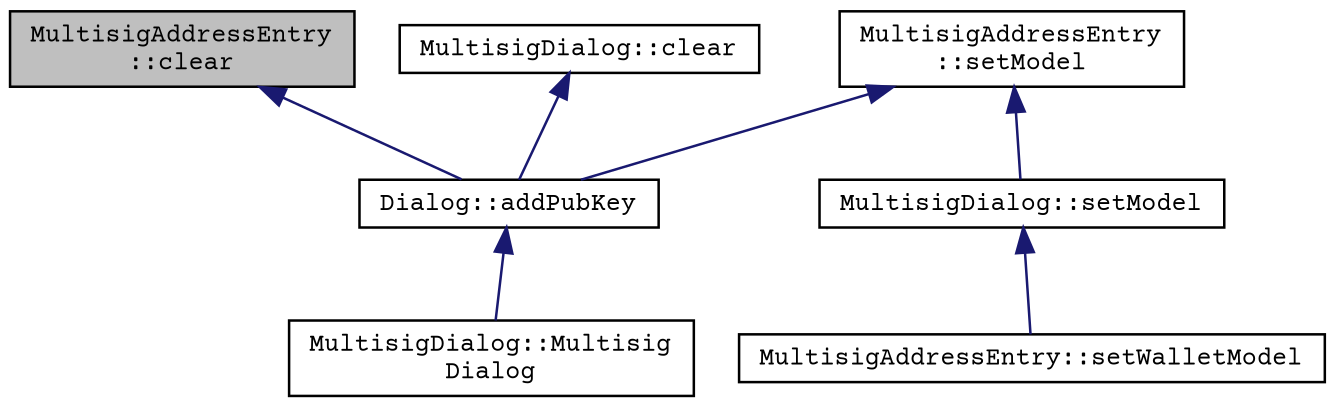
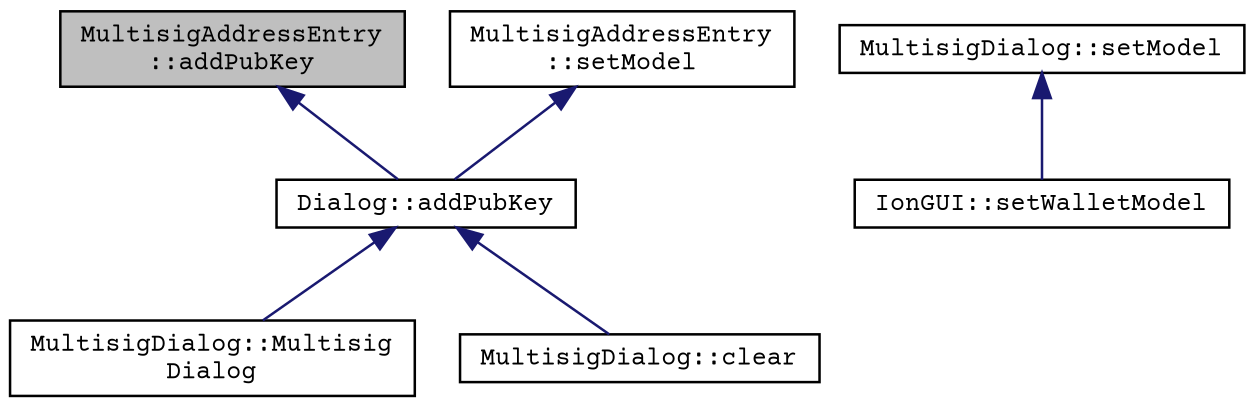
node "MultisigAddressEntry ::clear": label "MultisigAddressEntry ::clear" -> "MultisigAddressEntry ::addPubKey"
edge "Dialog::addPubKey" -> "MultisigDialog::clear": reversed
edge "MultisigDialog::setModel" -> "MultisigAddressEntry ::setModel": removed
node "MultisigAddressEntry::setWalletModel": label "MultisigAddressEntry::setWalletModel" -> "IonGUI::setWalletModel"
